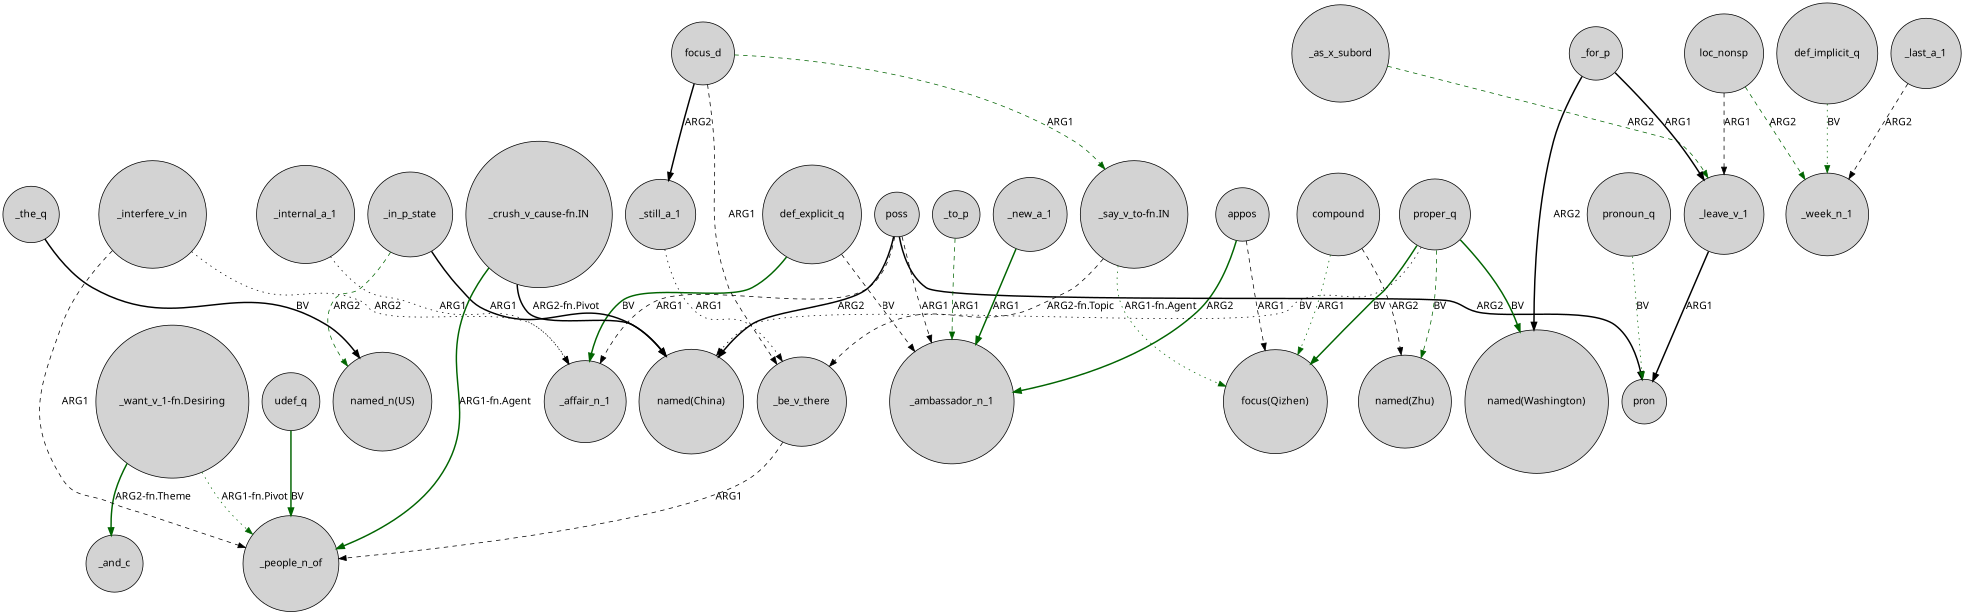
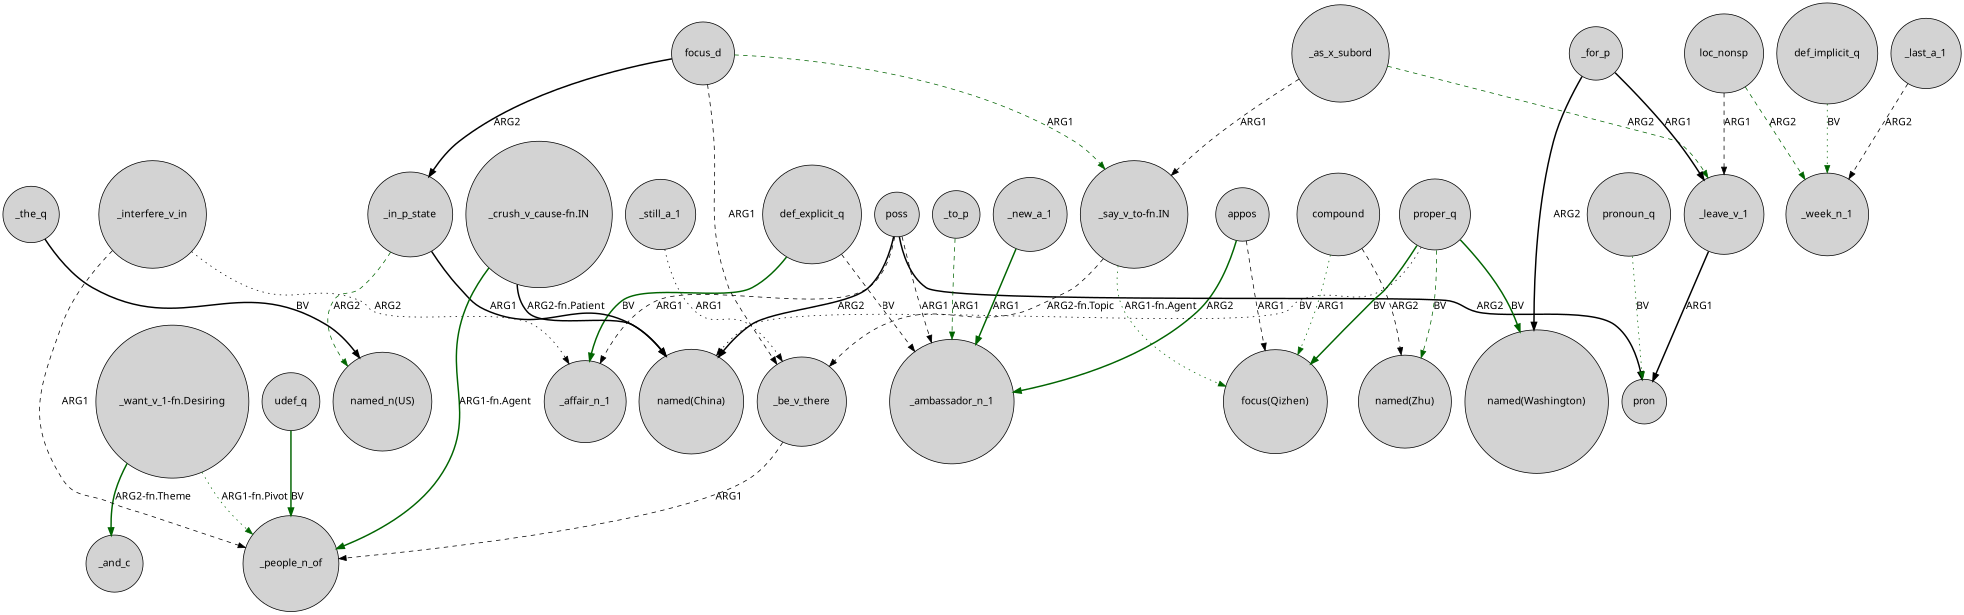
edge "_as_x_subord" -> "_say_v_to-fn.IN": added, label "ARG1"
edge "focus_d" -> "_still_a_1": now "focus_d" -> "_in_p_state"
node "_internal_a_1": removed
edge "_crush_v_cause-fn.IN" -> "named(China)": label "ARG2-fn.Pivot" -> "ARG2-fn.Patient"
